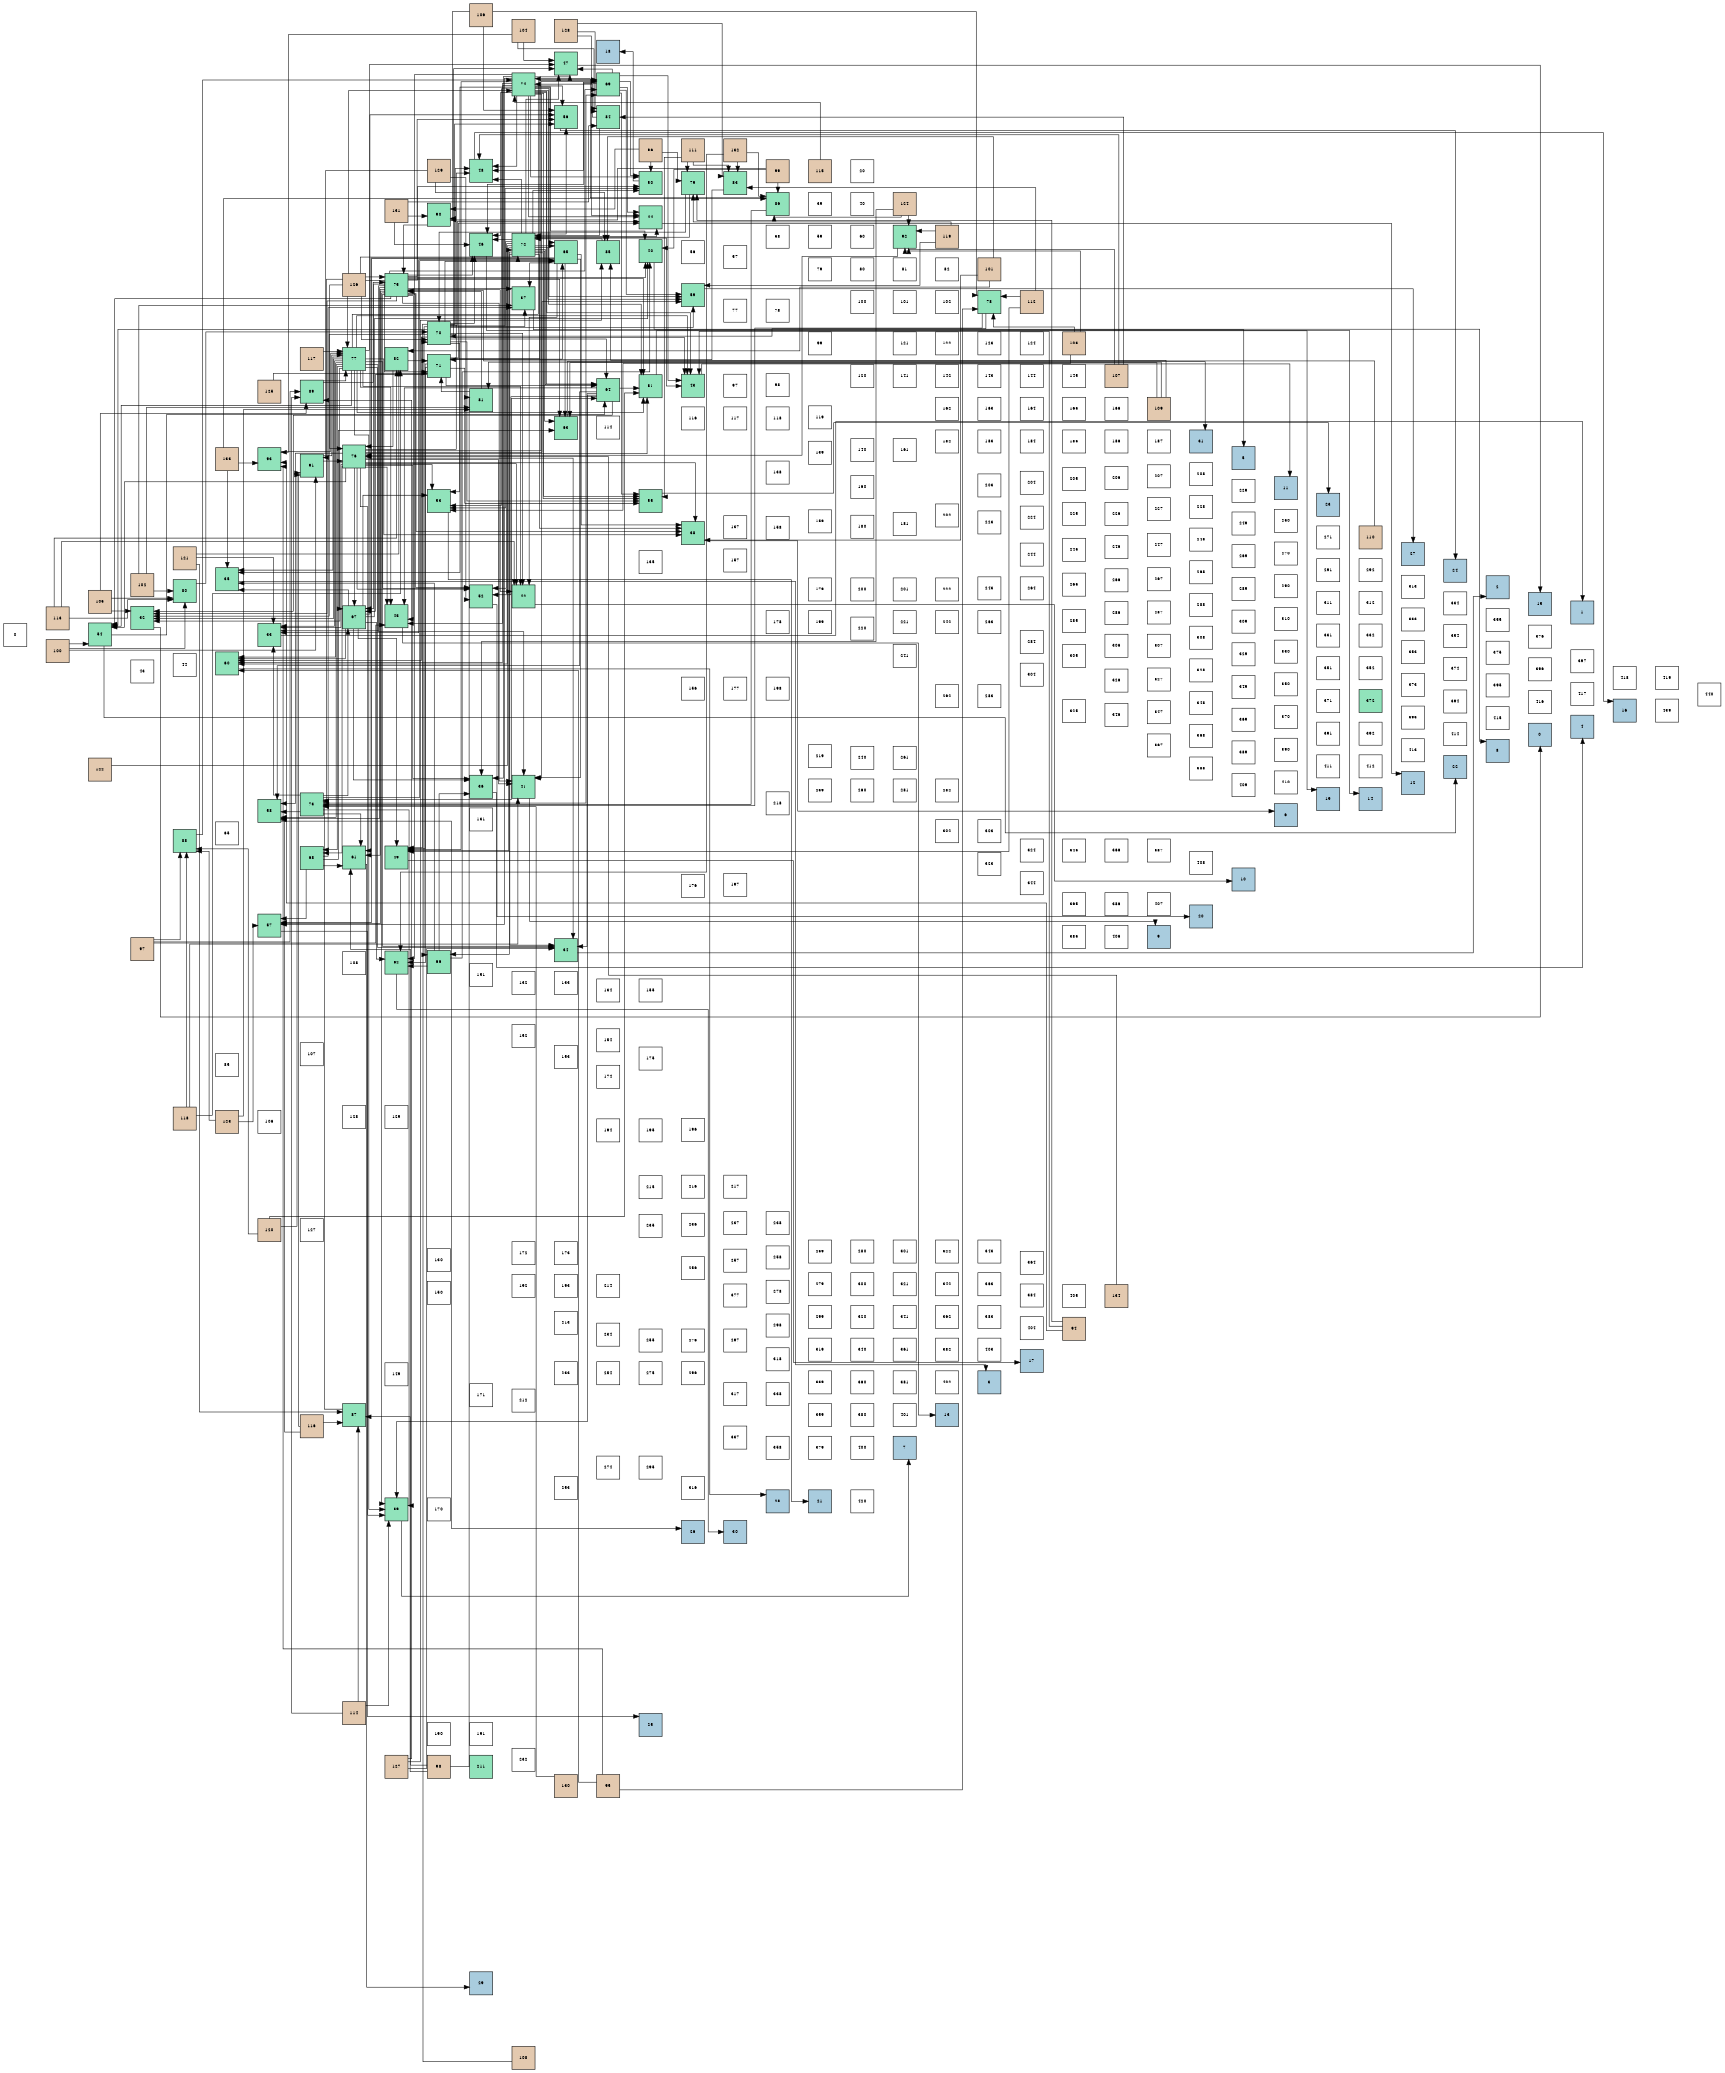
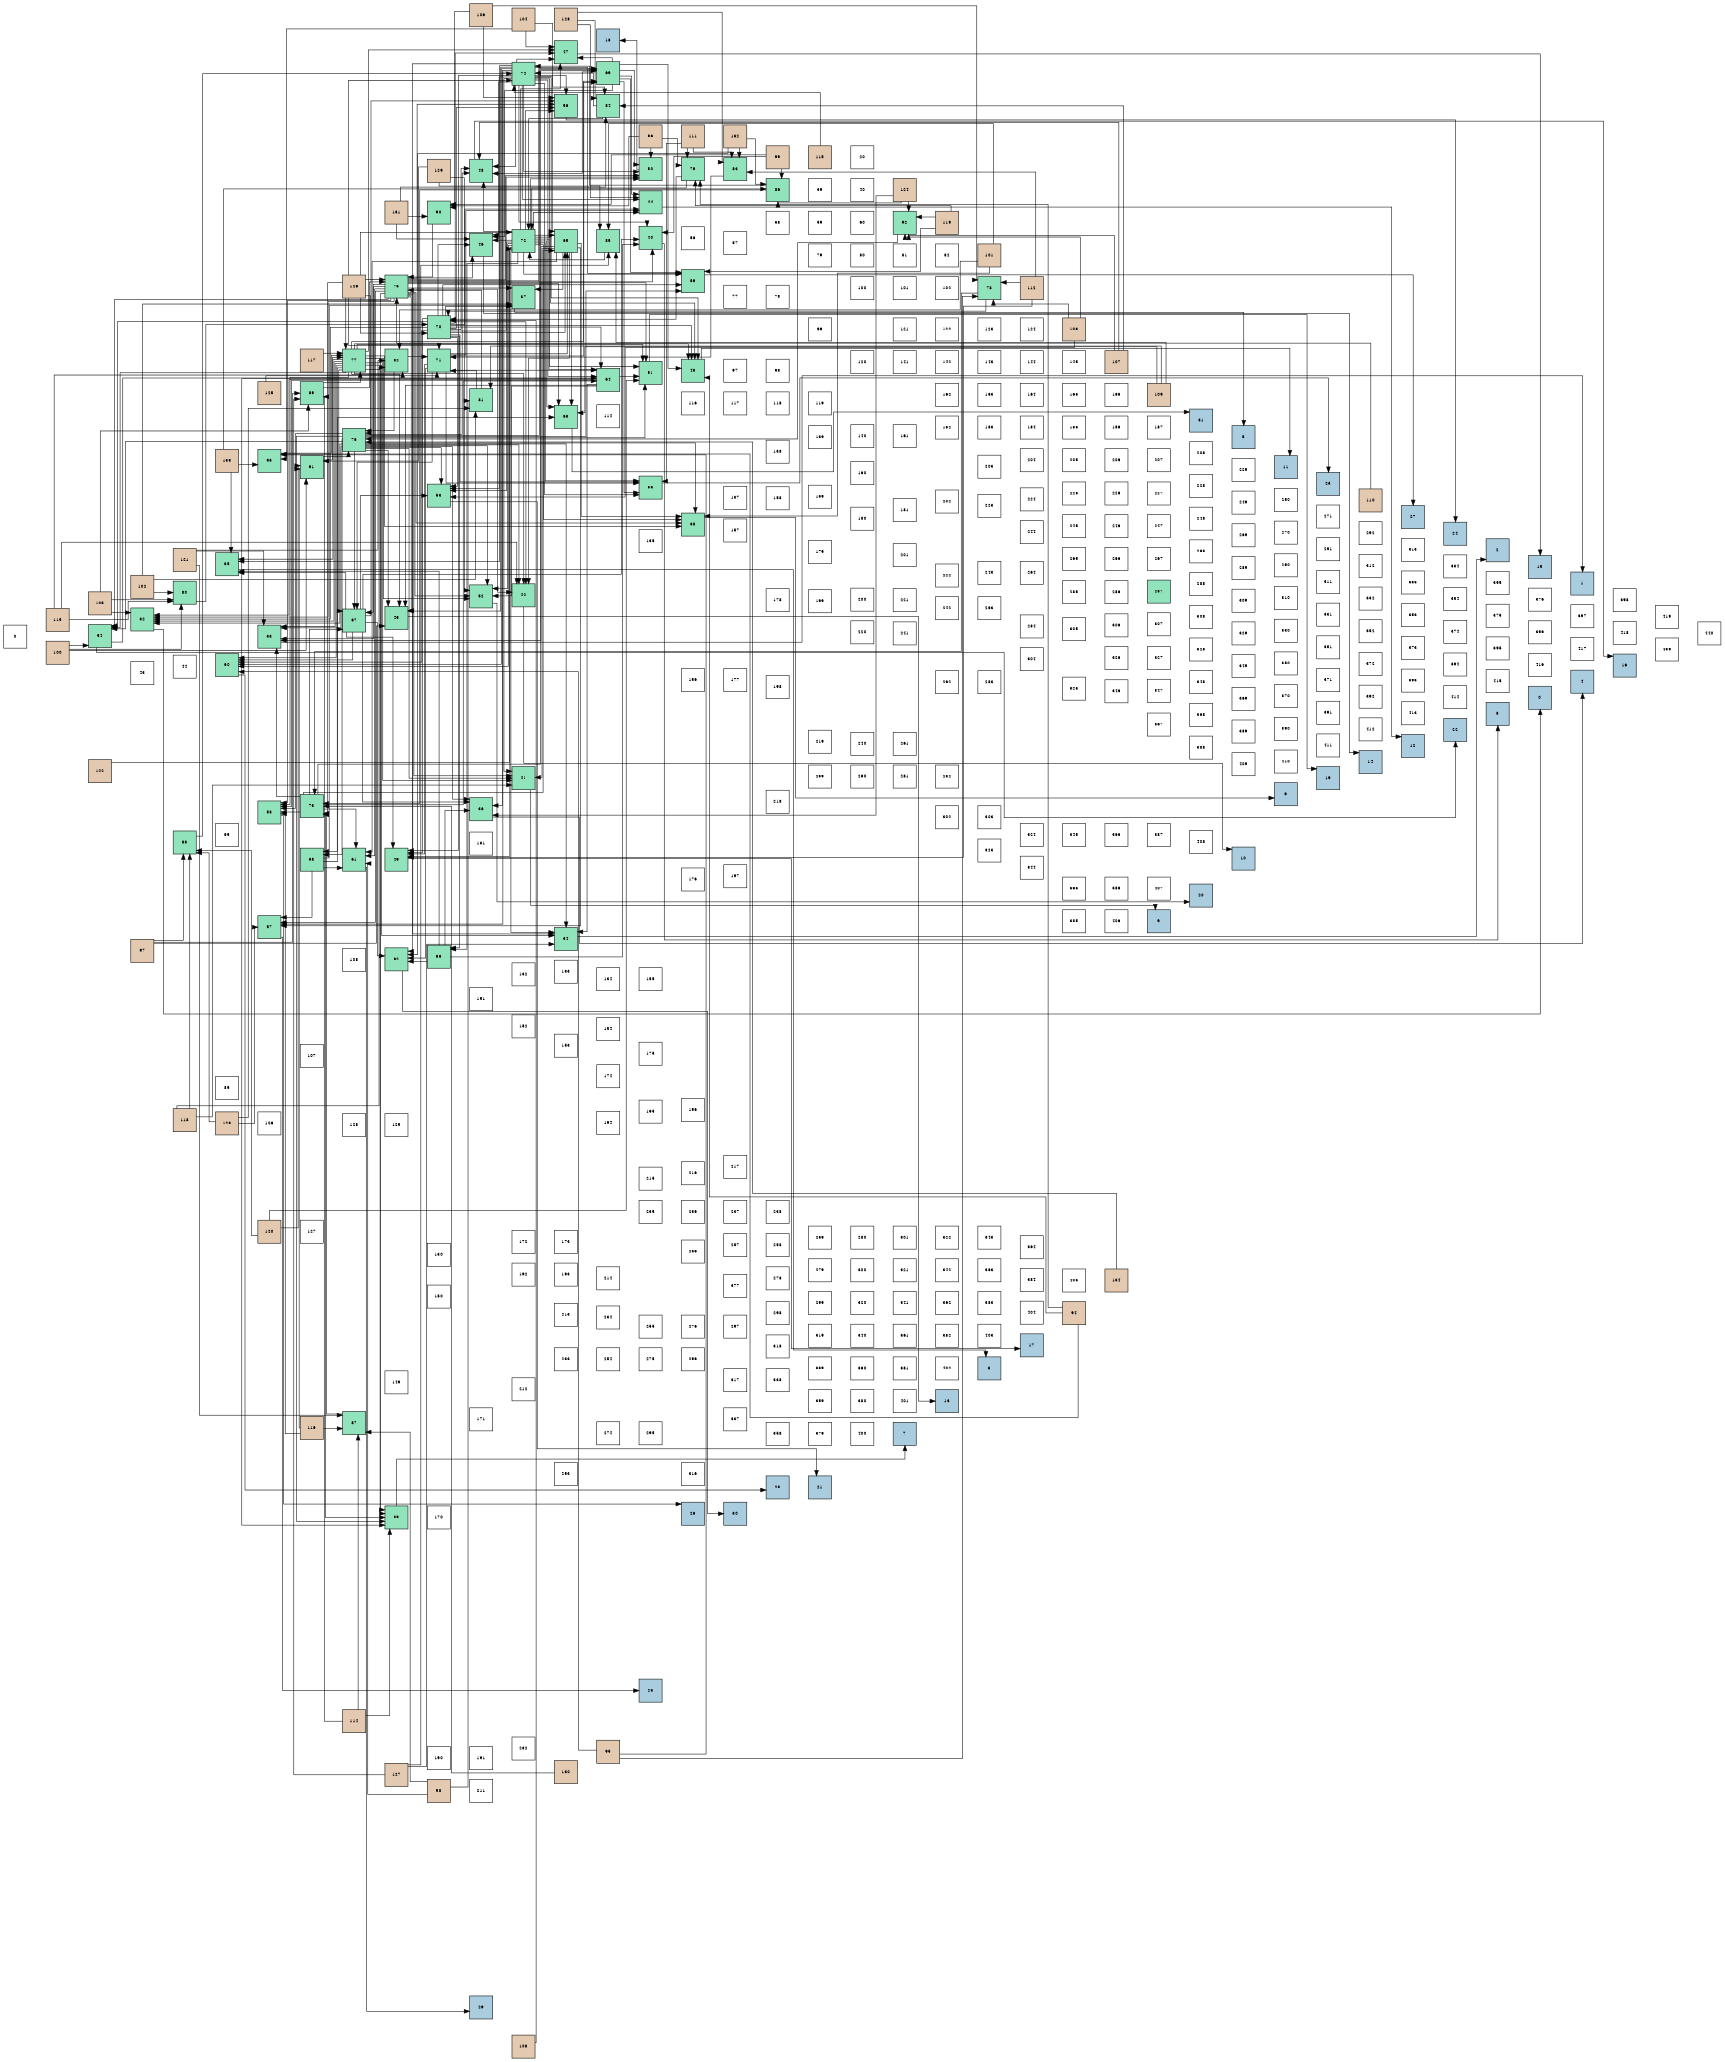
node "398": added
node "287": fillcolor #ffffff -> #91e3bb
node "372": fillcolor #91e3bb -> #ffffff
node "420": removed
node "211": fillcolor #91e3bb -> #ffffff
